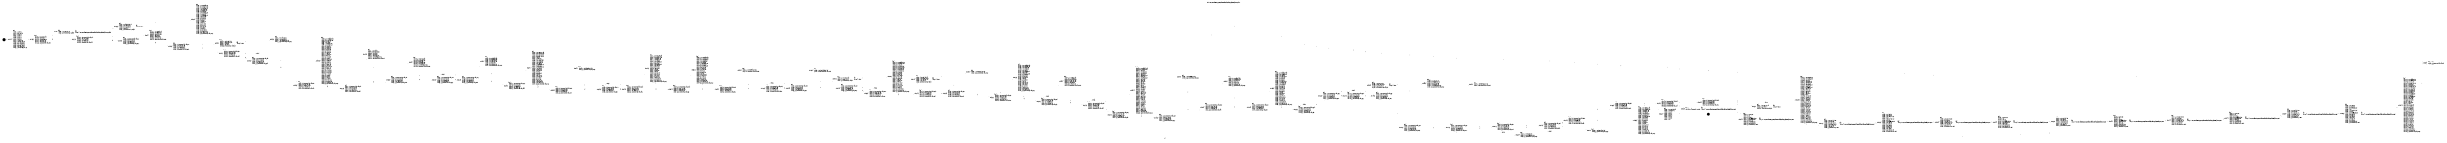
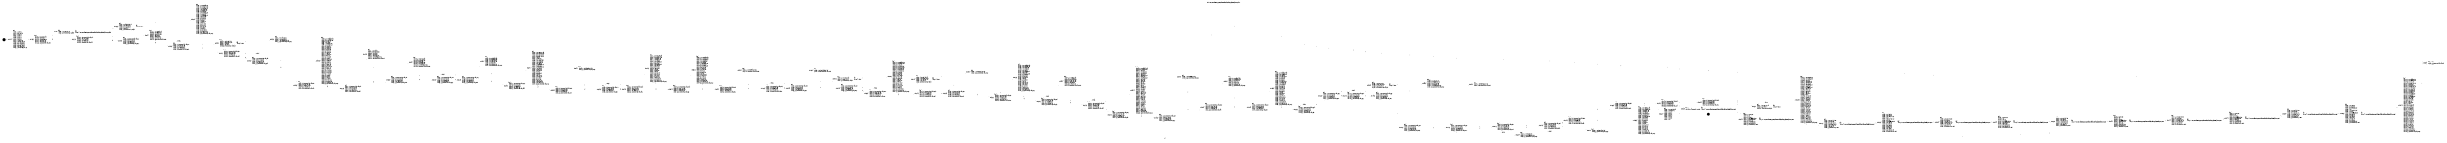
node "0x401958": added
